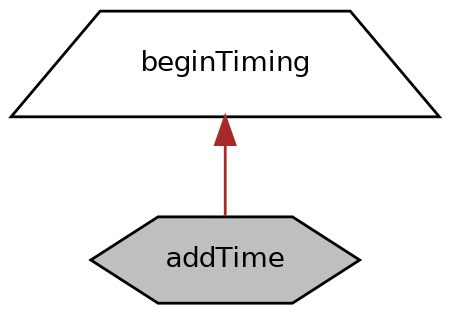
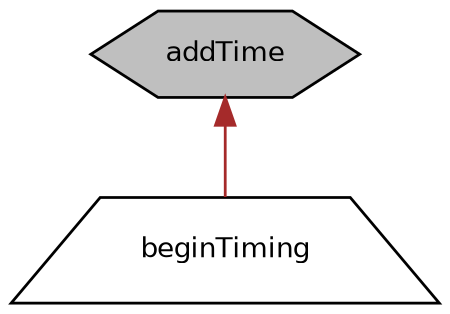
edge "addTime" -> "beginTiming": reversed
